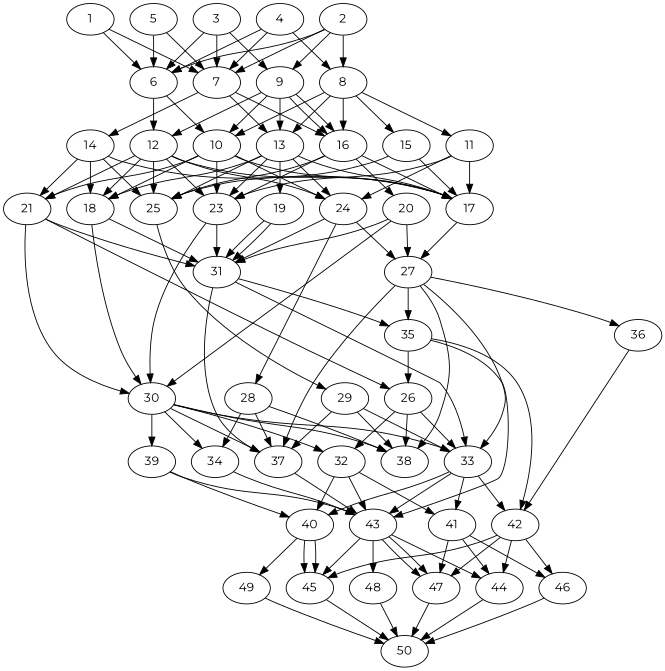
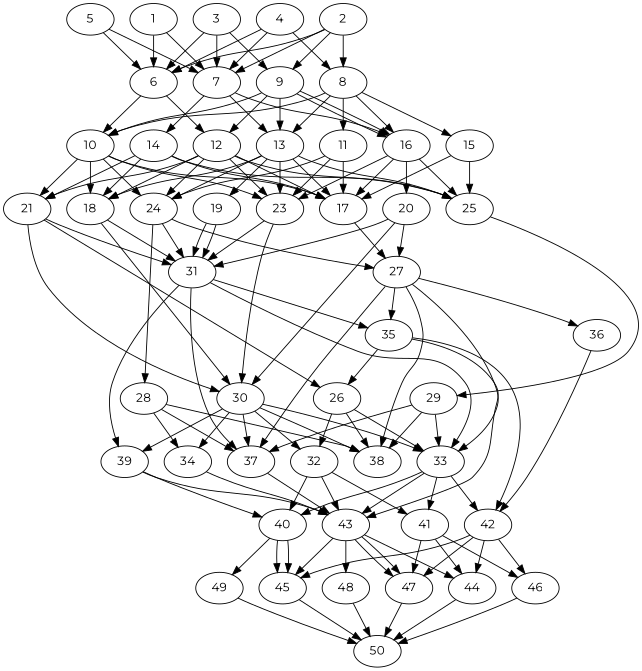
edge "31" -> "39": added
